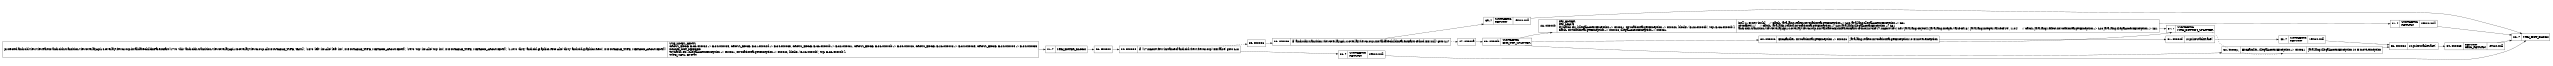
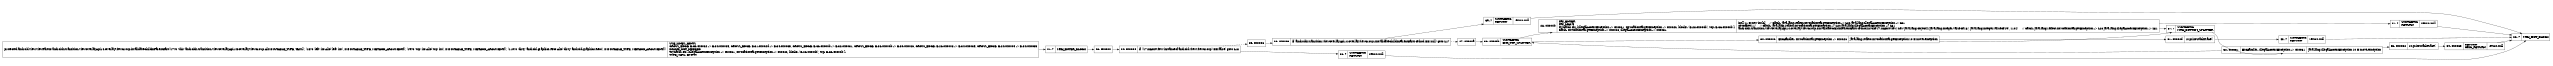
edge "40: ?" -> "33: 0x0032": now "40: ?" -> "22: ?"
edge "37: ?" -> "32: 0x0031": style dashed -> solid
edge "36: 0x000b" -> "32: 0x0031": reversed
